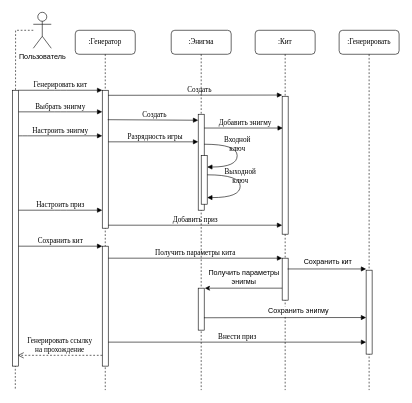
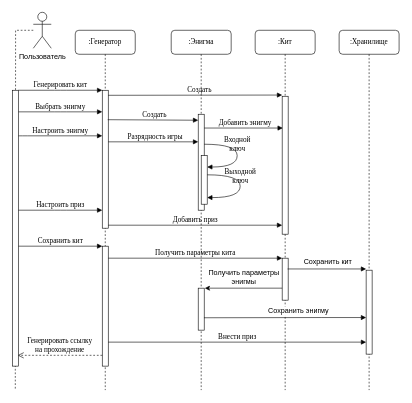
node ":Генерировать": label ":Генерировать" -> ":Хранилище"
